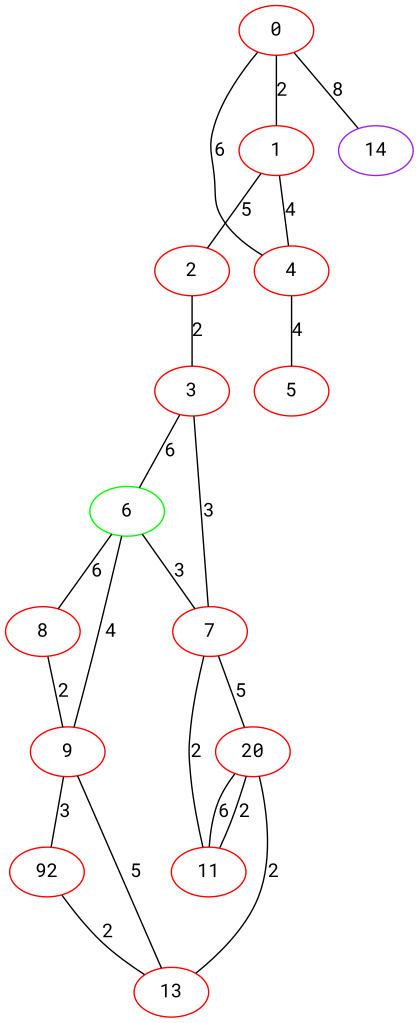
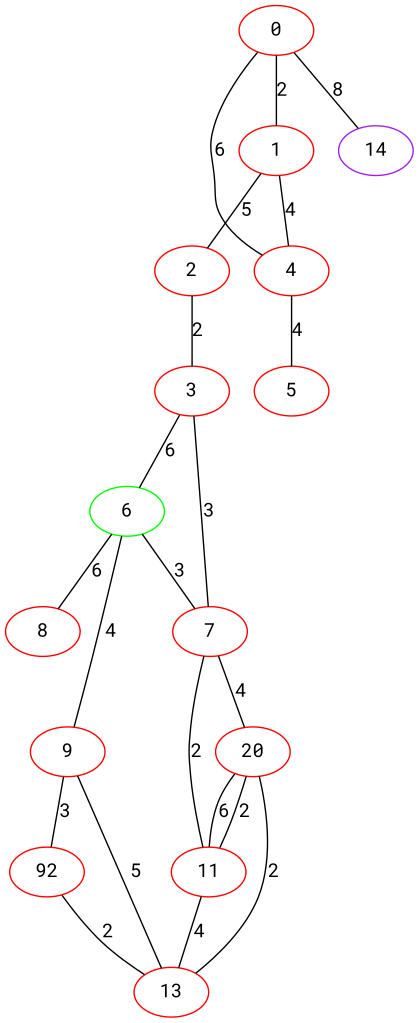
edge "8" -- "9": removed, label "2"
edge "7" -- "20": label "5" -> "4"
edge "11" -- "13": added, label "4"
